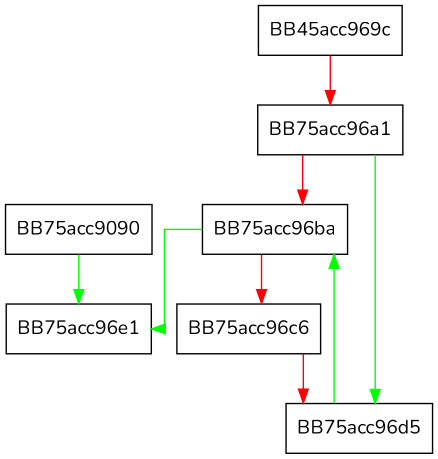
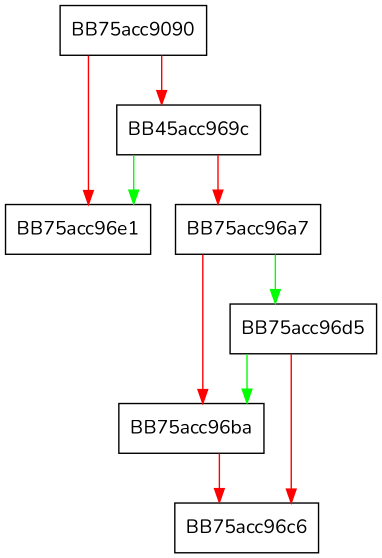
edge "BB75acc9090" -> "BB45acc969c": added
node "BB75acc96a1": label "BB75acc96a1" -> "BB75acc96a7"
edge "BB75acc96ba" -> "BB75acc96e1": now "BB45acc969c" -> "BB75acc96e1"
edge "BB75acc9090" -> "BB75acc96e1": color green -> red
edge "BB75acc96c6" -> "BB75acc96d5": reversed
